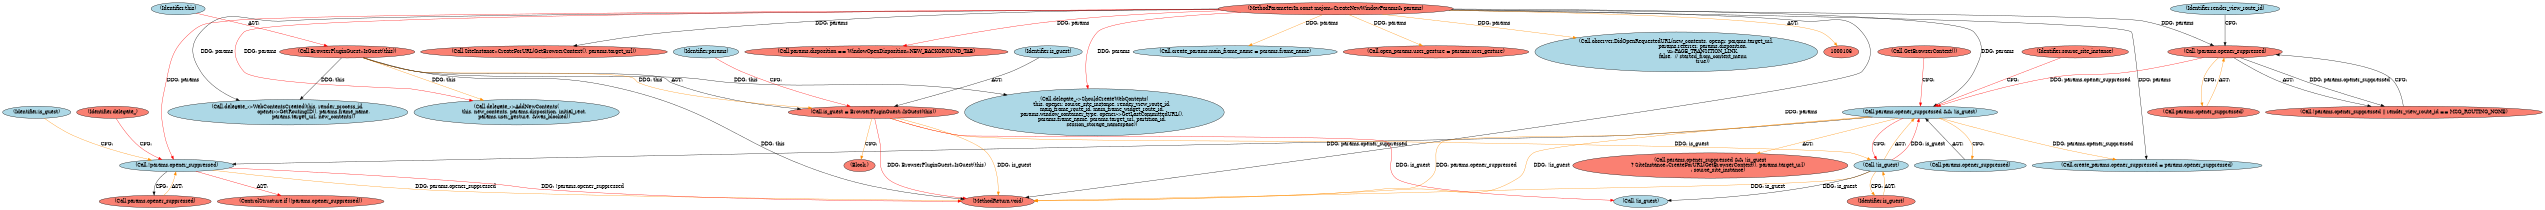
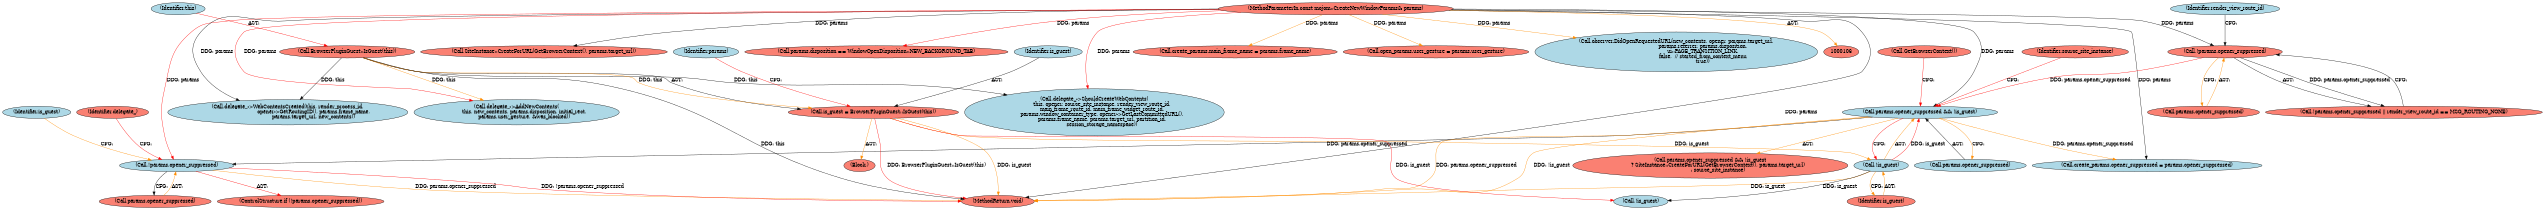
node "(Call,create_params.main_frame_name = params.frame_name)": fillcolor lightblue -> salmon
edge "(Call,is_guest = BrowserPluginGuest::IsGuest(this))" -> "(Block,)": label "CFG: " -> "AST: "
